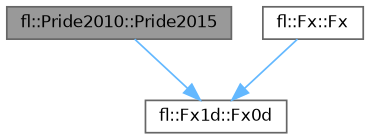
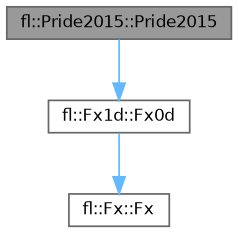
node "fl::Pride2010::Pride2015": label "fl::Pride2010::Pride2015" -> "fl::Pride2015::Pride2015"
edge "fl::Fx::Fx" -> "fl::Fx1d::Fx0d": reversed
